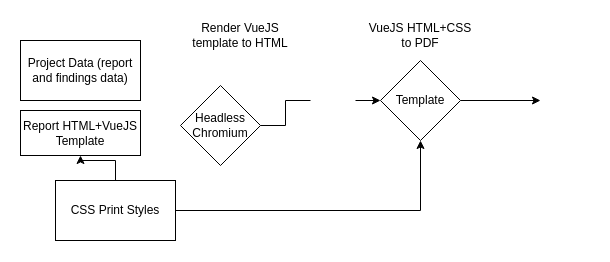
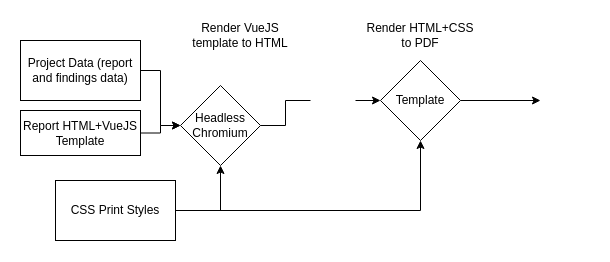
node "VueJS HTML+CSS to PDF": label "VueJS HTML+CSS to PDF" -> "Render HTML+CSS to PDF"
edge "Project Data (report and findings data)" -> "Headless Chromium": added
edge "Report HTML+VueJS Template" -> "Headless Chromium": added
edge "CSS Print Styles" -> "Report HTML+VueJS Template": now "CSS Print Styles" -> "Headless Chromium"
